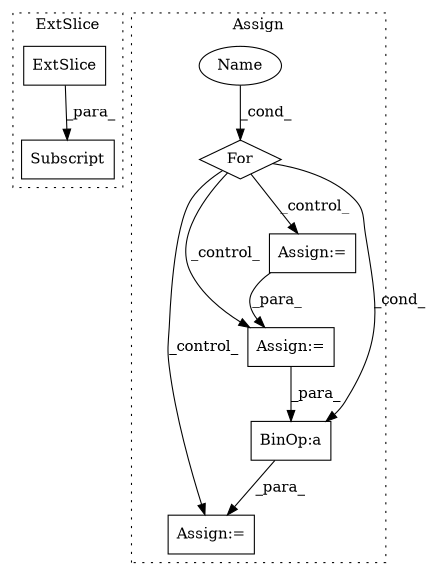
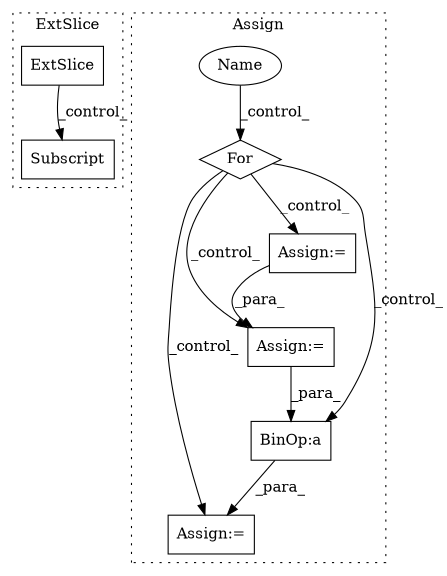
edge "ExtSlice" -> "Subscript": label "_para_" -> "_control_"
edge "Name" -> "For": label "_cond_" -> "_control_"
edge "For" -> "BinOp:a": label "_cond_" -> "_control_"
